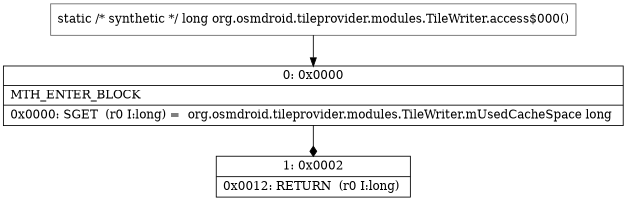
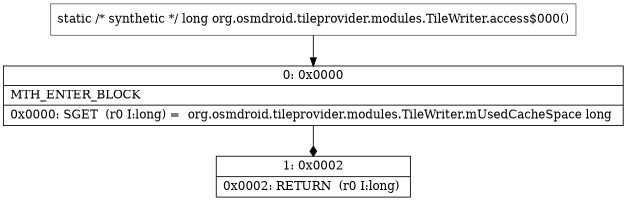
node "1: 0x0002": text "0x0012: RETURN  (r0 I:long)" -> "0x0002: RETURN  (r0 I:long)"
